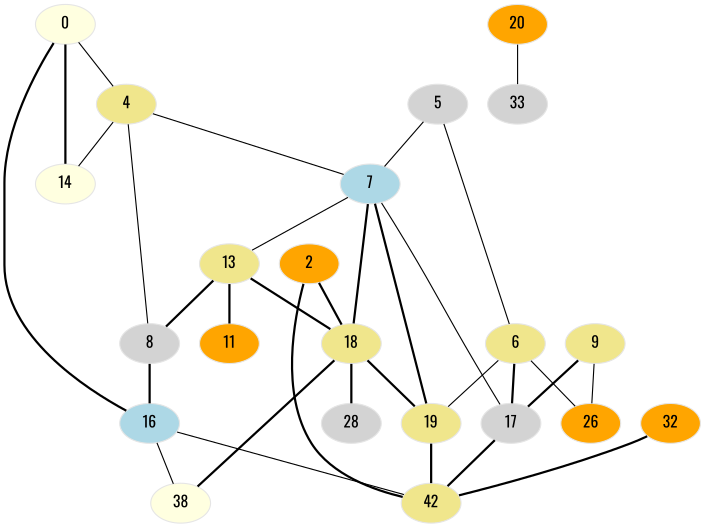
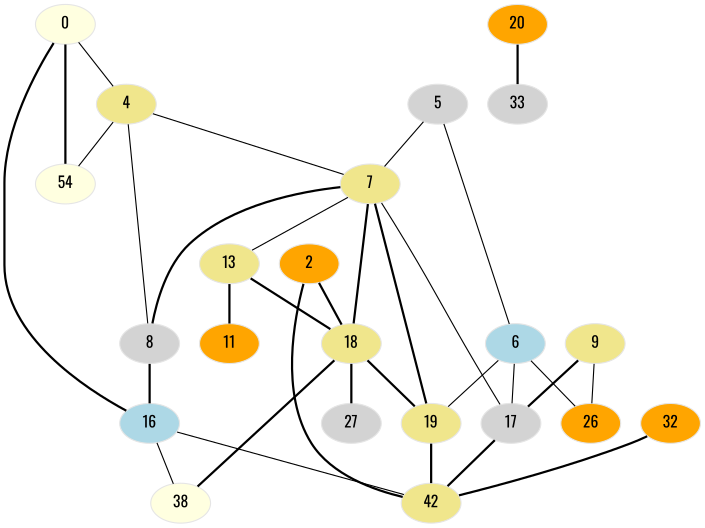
edge "20" -- "33": style solid -> bold
node "14": label "14" -> "54"
node "7": fillcolor lightblue -> khaki
edge "13" -- "8": now "7" -- "8"
node "6": fillcolor khaki -> lightblue
edge "6" -- "17": style bold -> solid
node "28": label "28" -> "27"
